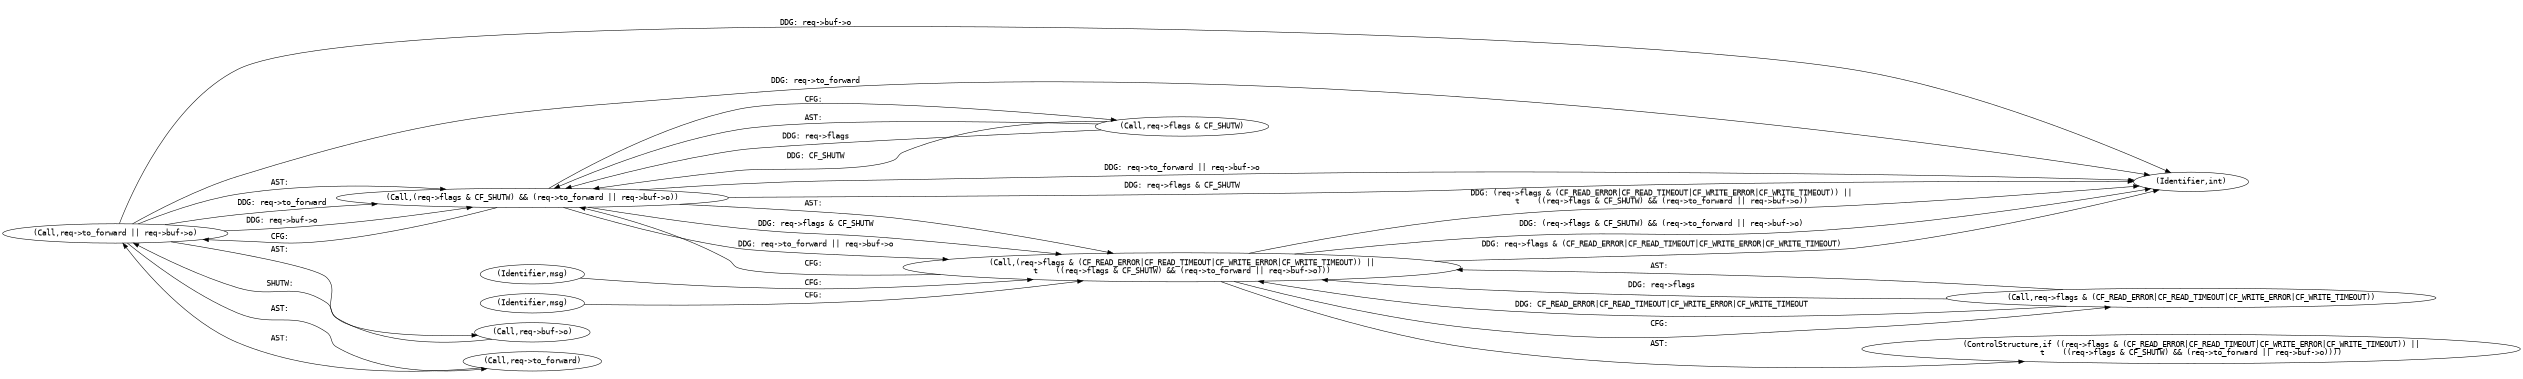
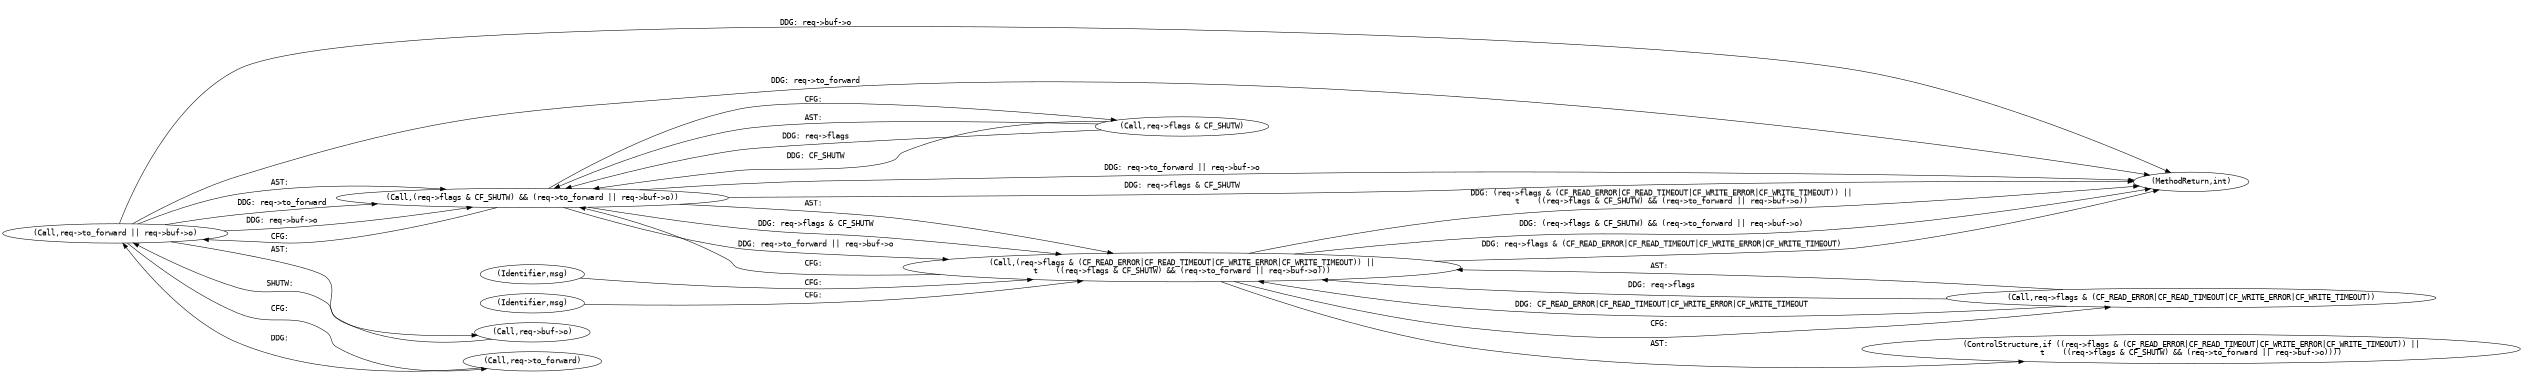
node "(Identifier,int)": label "(Identifier,int)" -> "(MethodReturn,int)"
edge "(Call,req->to_forward || req->buf->o)" -> "(Call,req->to_forward)": label "AST: " -> "CFG: "
edge "(Call,req->to_forward)" -> "(Call,req->to_forward || req->buf->o)": label "AST: " -> "DDG: "
